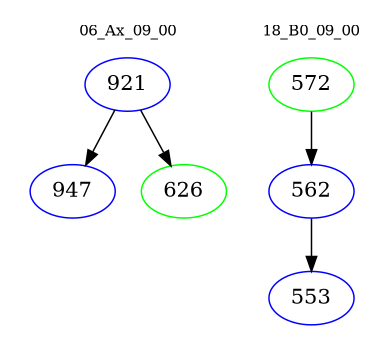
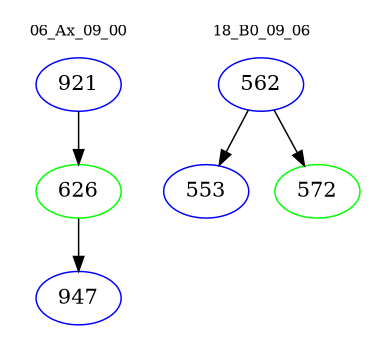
cluster "18_B0_09_00": label "18_B0_09_00" -> "18_B0_09_06"
edge "921" -> "947": now "626" -> "947"
edge "572" -> "562": reversed
